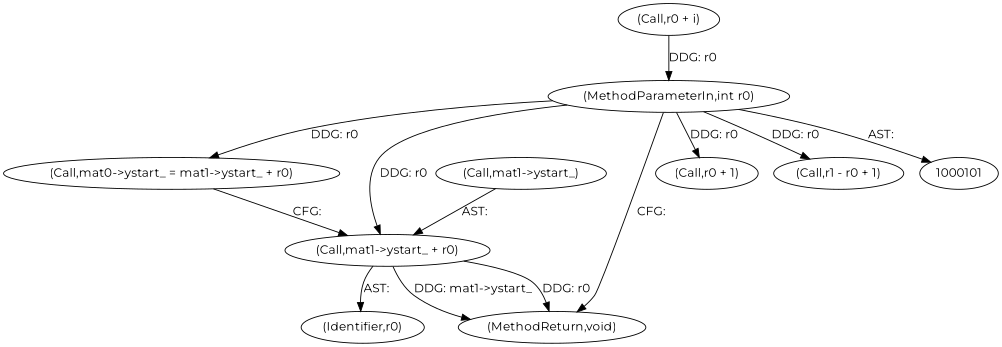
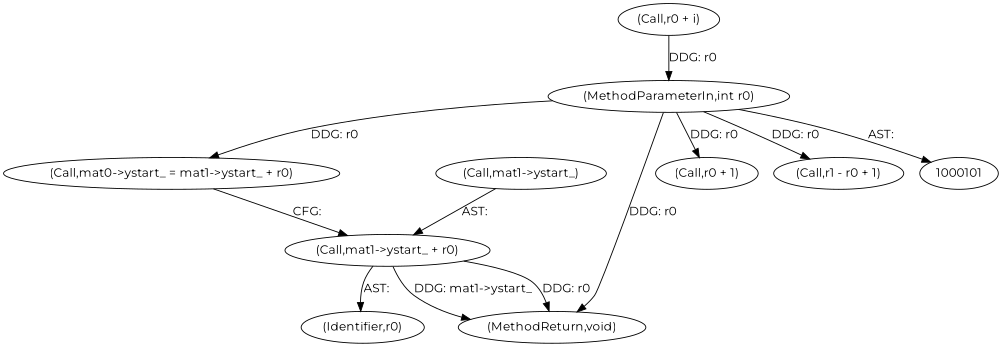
edge "(MethodParameterIn,int r0)" -> "(Call,mat1->ystart_ + r0)": removed, label "DDG: r0"
edge "(MethodParameterIn,int r0)" -> "(MethodReturn,void)": label "CFG: " -> "DDG: r0"
